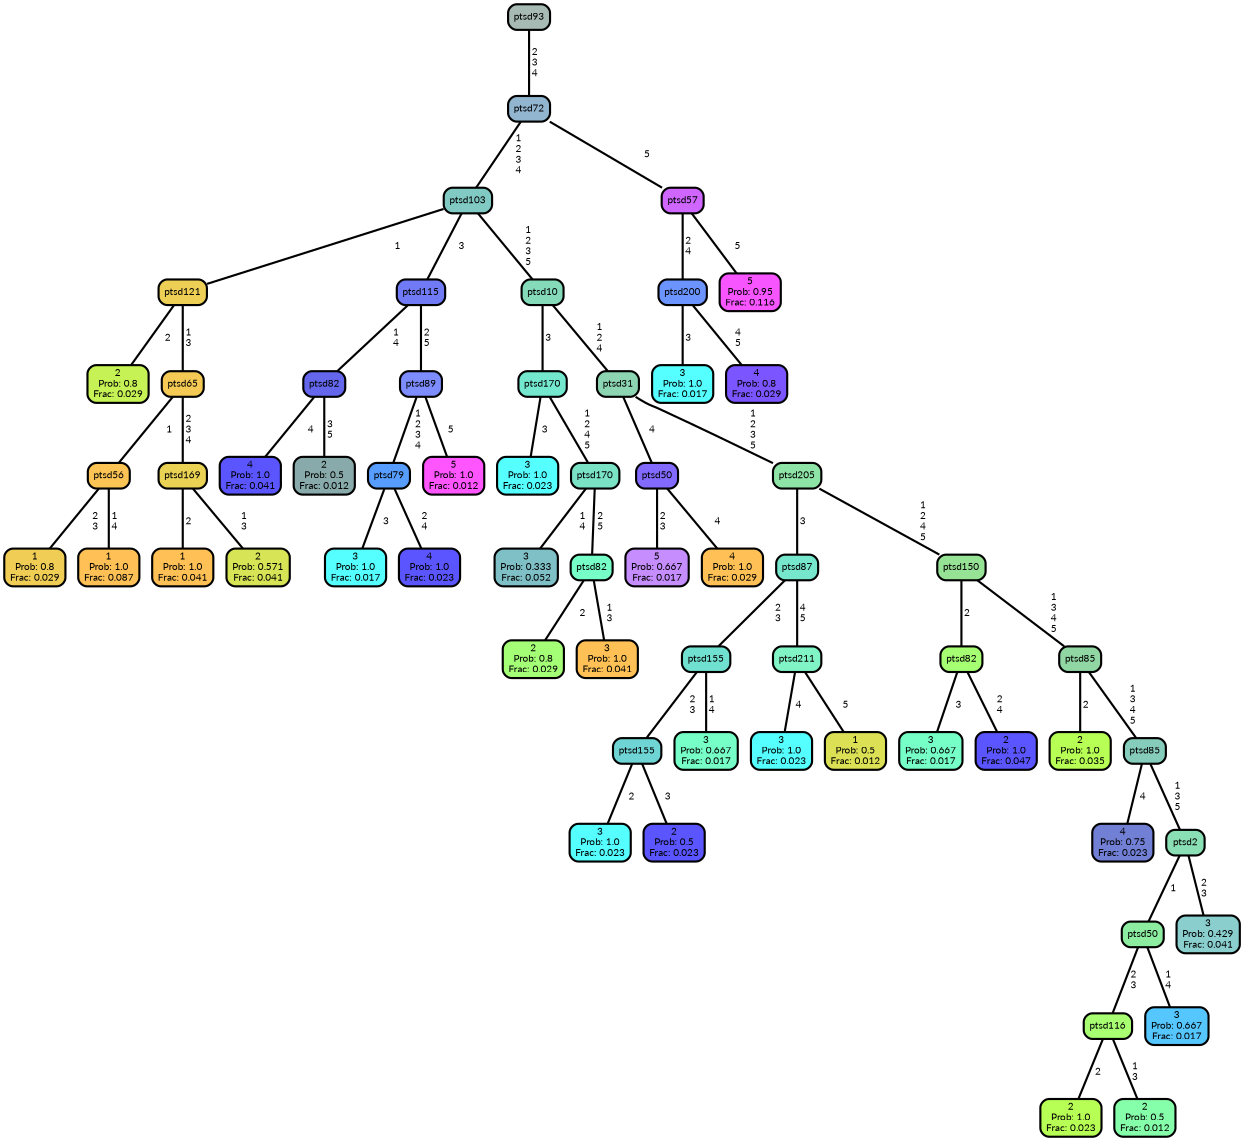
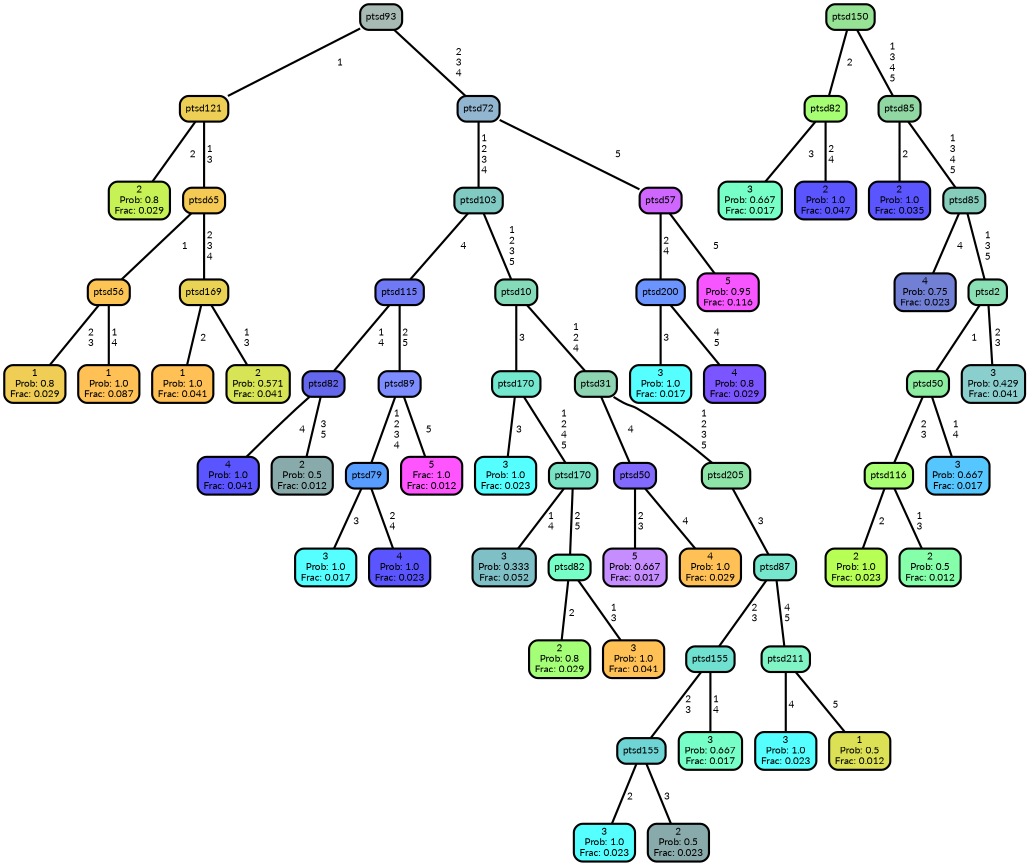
edge "ptsd103" -- "ptsd121": now "ptsd93" -- "ptsd121"
edge "ptsd103" -- "ptsd115": label " 3" -> " 4"
node "5 Prob: 1.0 Frac: 0.012": label "5 Prob: 1.0 Frac: 0.012" -> "5 Frac: 1.0 Frac: 0.012"
edge "ptsd205" -- "ptsd150": removed, label "1 2 4 5"
node "2 Prob: 1.0 Frac: 0.035": fillcolor #b8ff55 -> #5a55ff
node "2 Prob: 0.5 Frac: 0.023": fillcolor #5a55ff -> #89aaaa
